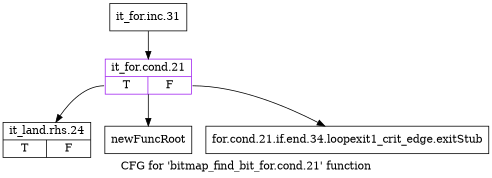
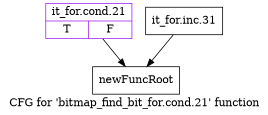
edge "it_for.inc.31" -> "it_for.cond.21": now "it_for.inc.31" -> "newFuncRoot"
node "it_land.rhs.24": removed
node "for.cond.21.if.end.34.loopexit1_crit_edge.exitStub": removed
